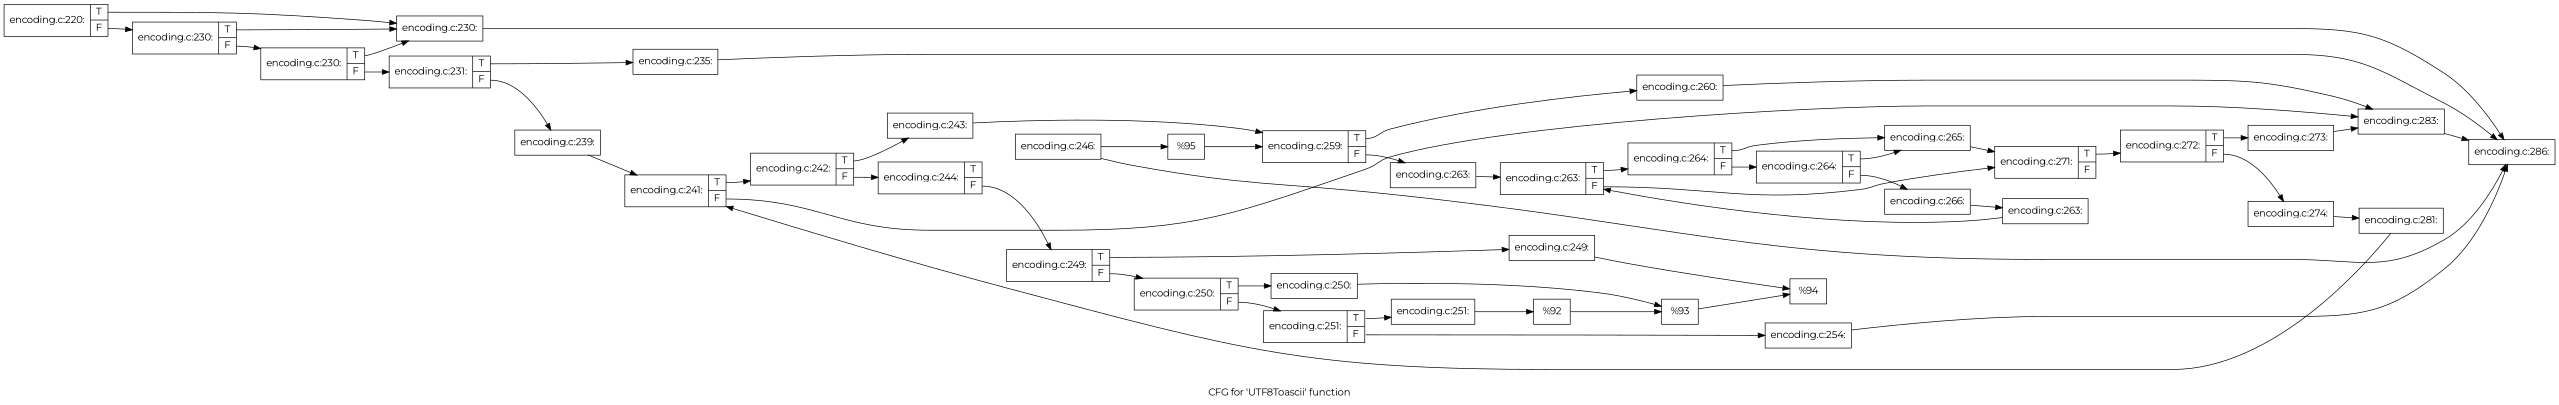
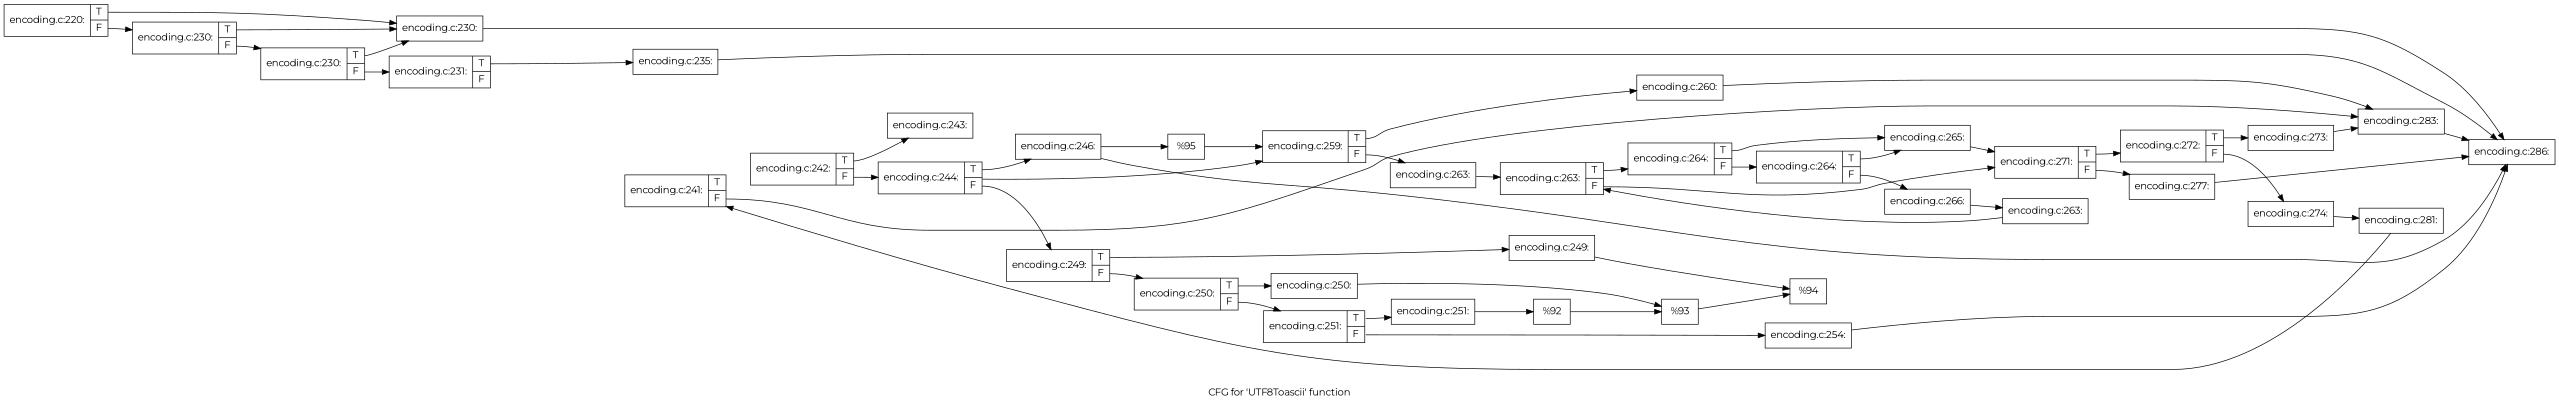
edge "encoding.c:243:" -> "encoding.c:259:": now "encoding.c:244:" -> "encoding.c:259:"
node "encoding.c:239:": removed
edge "encoding.c:244:" -> "encoding.c:246:": added
edge "encoding.c:241:" -> "encoding.c:242:": removed
node "encoding.c:277:": added
